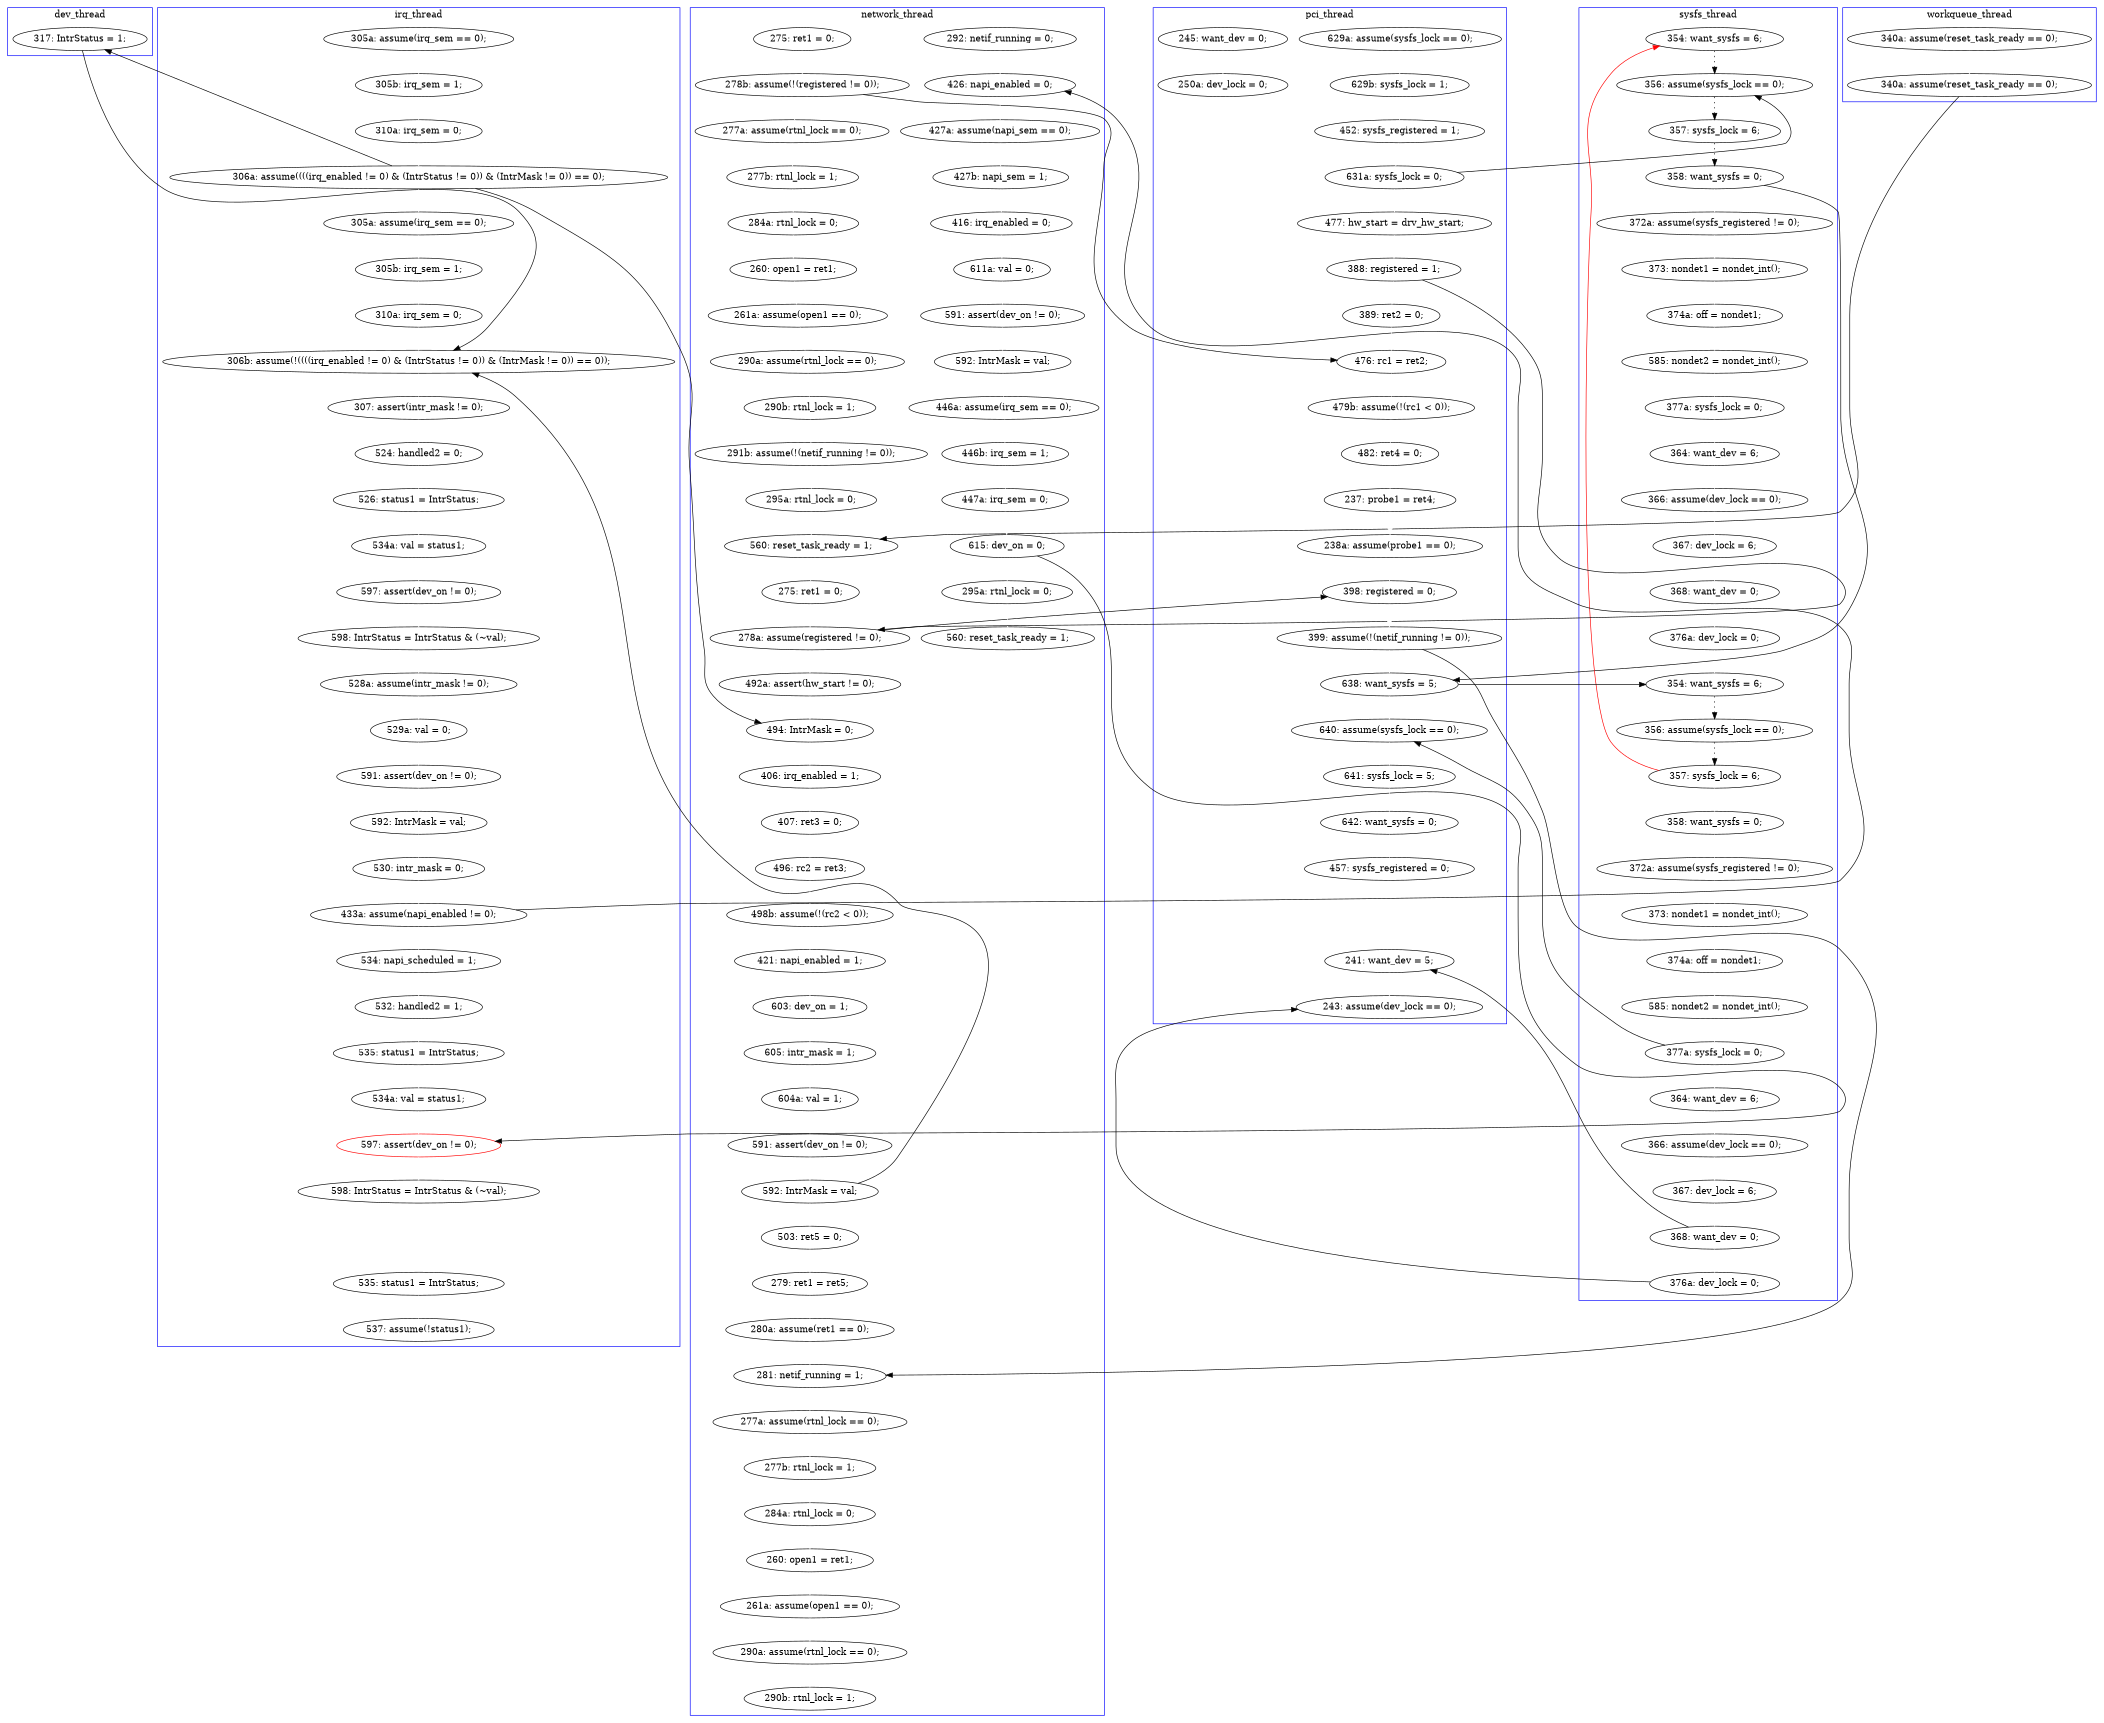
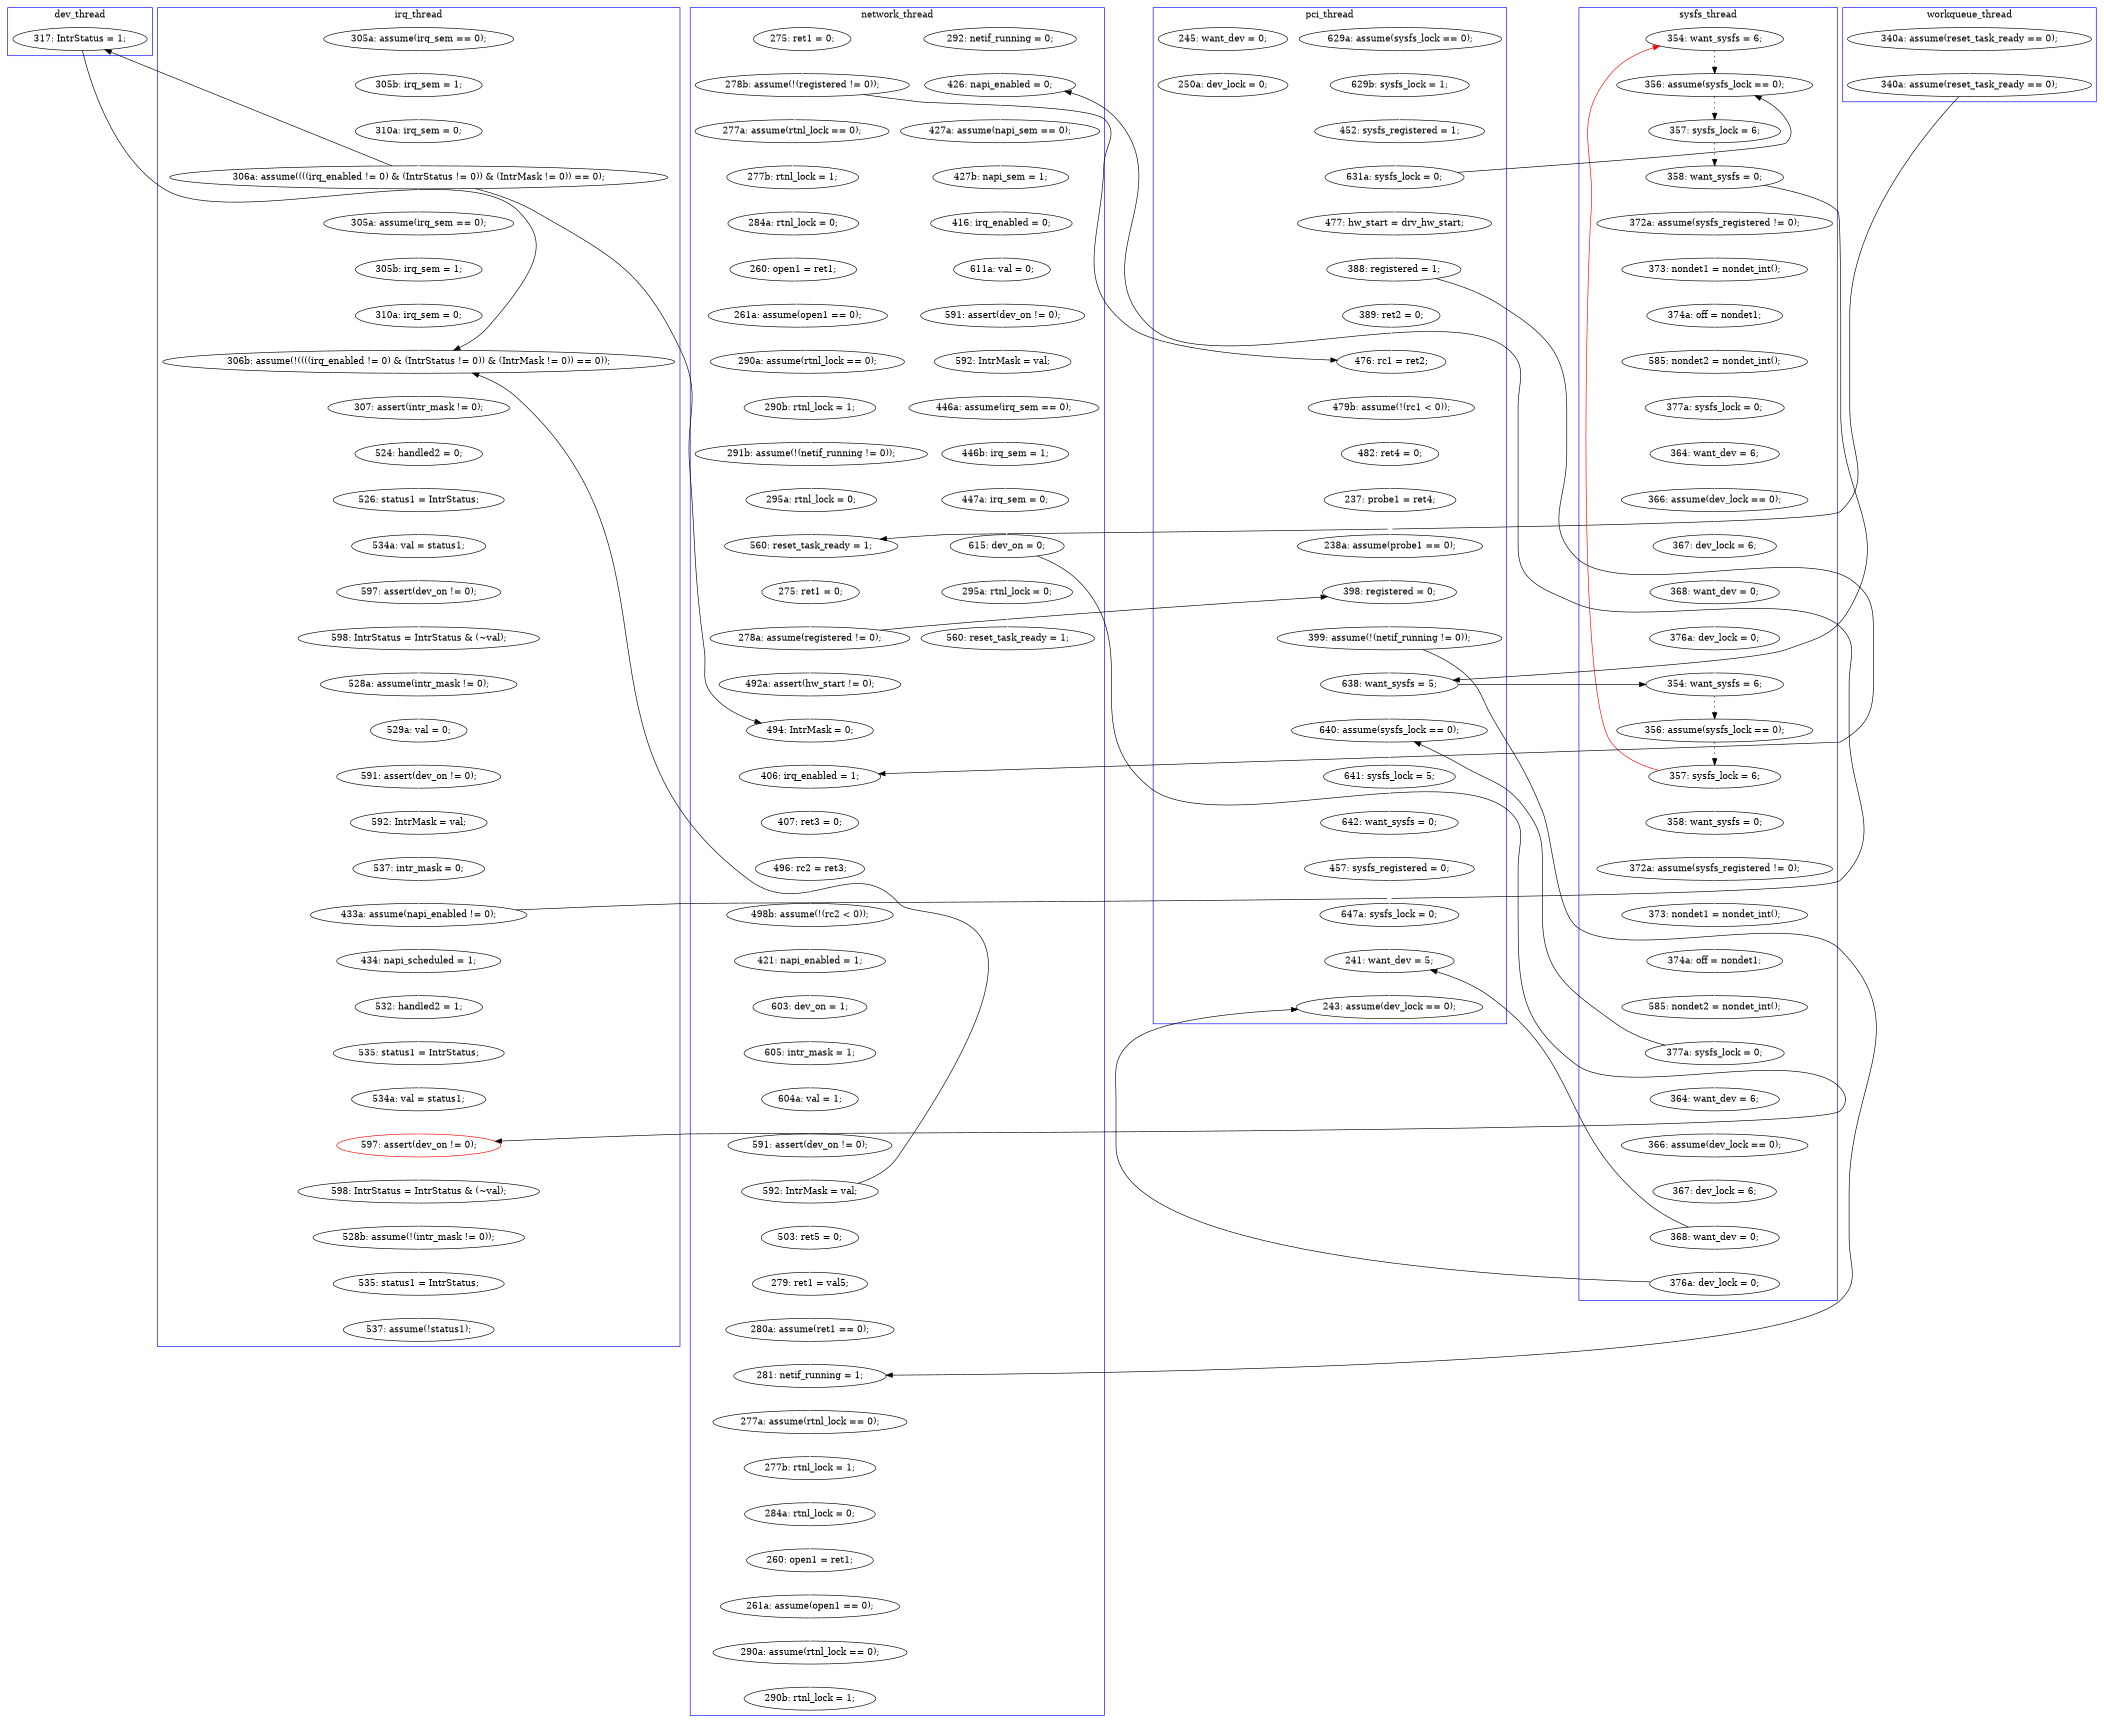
edge "388: registered = 1;" -> "278a: assume(registered != 0);": now "388: registered = 1;" -> "406: irq_enabled = 1;"
node "530: intr_mask = 0;": label "530: intr_mask = 0;" -> "537: intr_mask = 0;"
node "647a: sysfs_lock = 0;": added
node "534: napi_scheduled = 1;": label "534: napi_scheduled = 1;" -> "434: napi_scheduled = 1;"
node "528b: assume(!(intr_mask != 0));": added
node "279: ret1 = ret5;": label "279: ret1 = ret5;" -> "279: ret1 = val5;"
